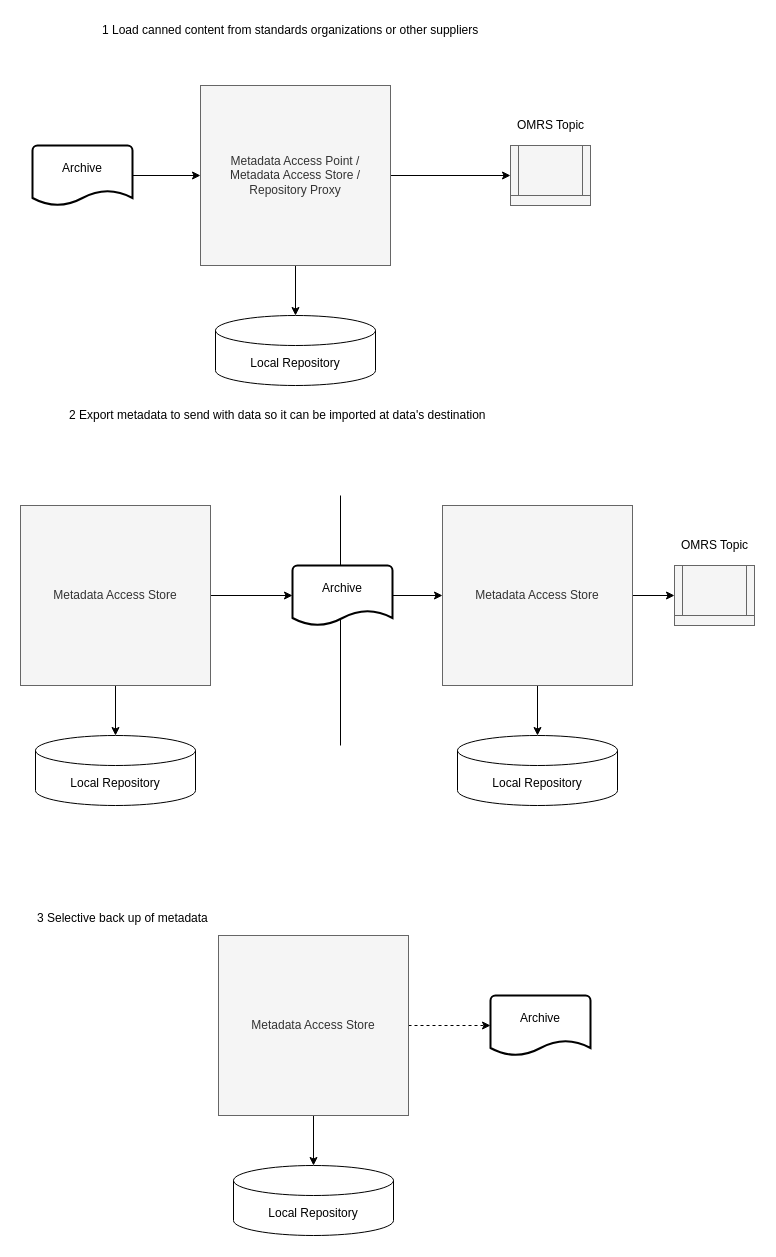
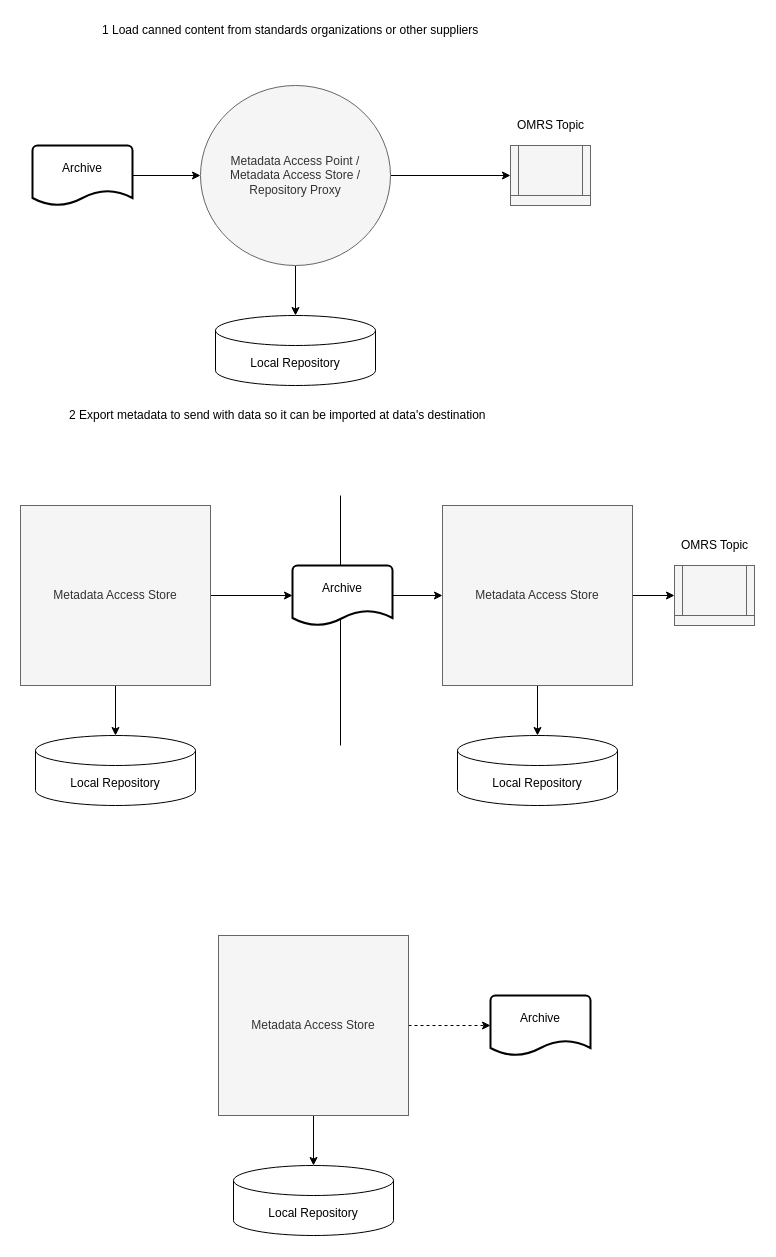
node "Metadata Access Point / Metadata Access Store / Repository Proxy": shape rectangle -> ellipse
node "3 Selective back up of metadata": removed
